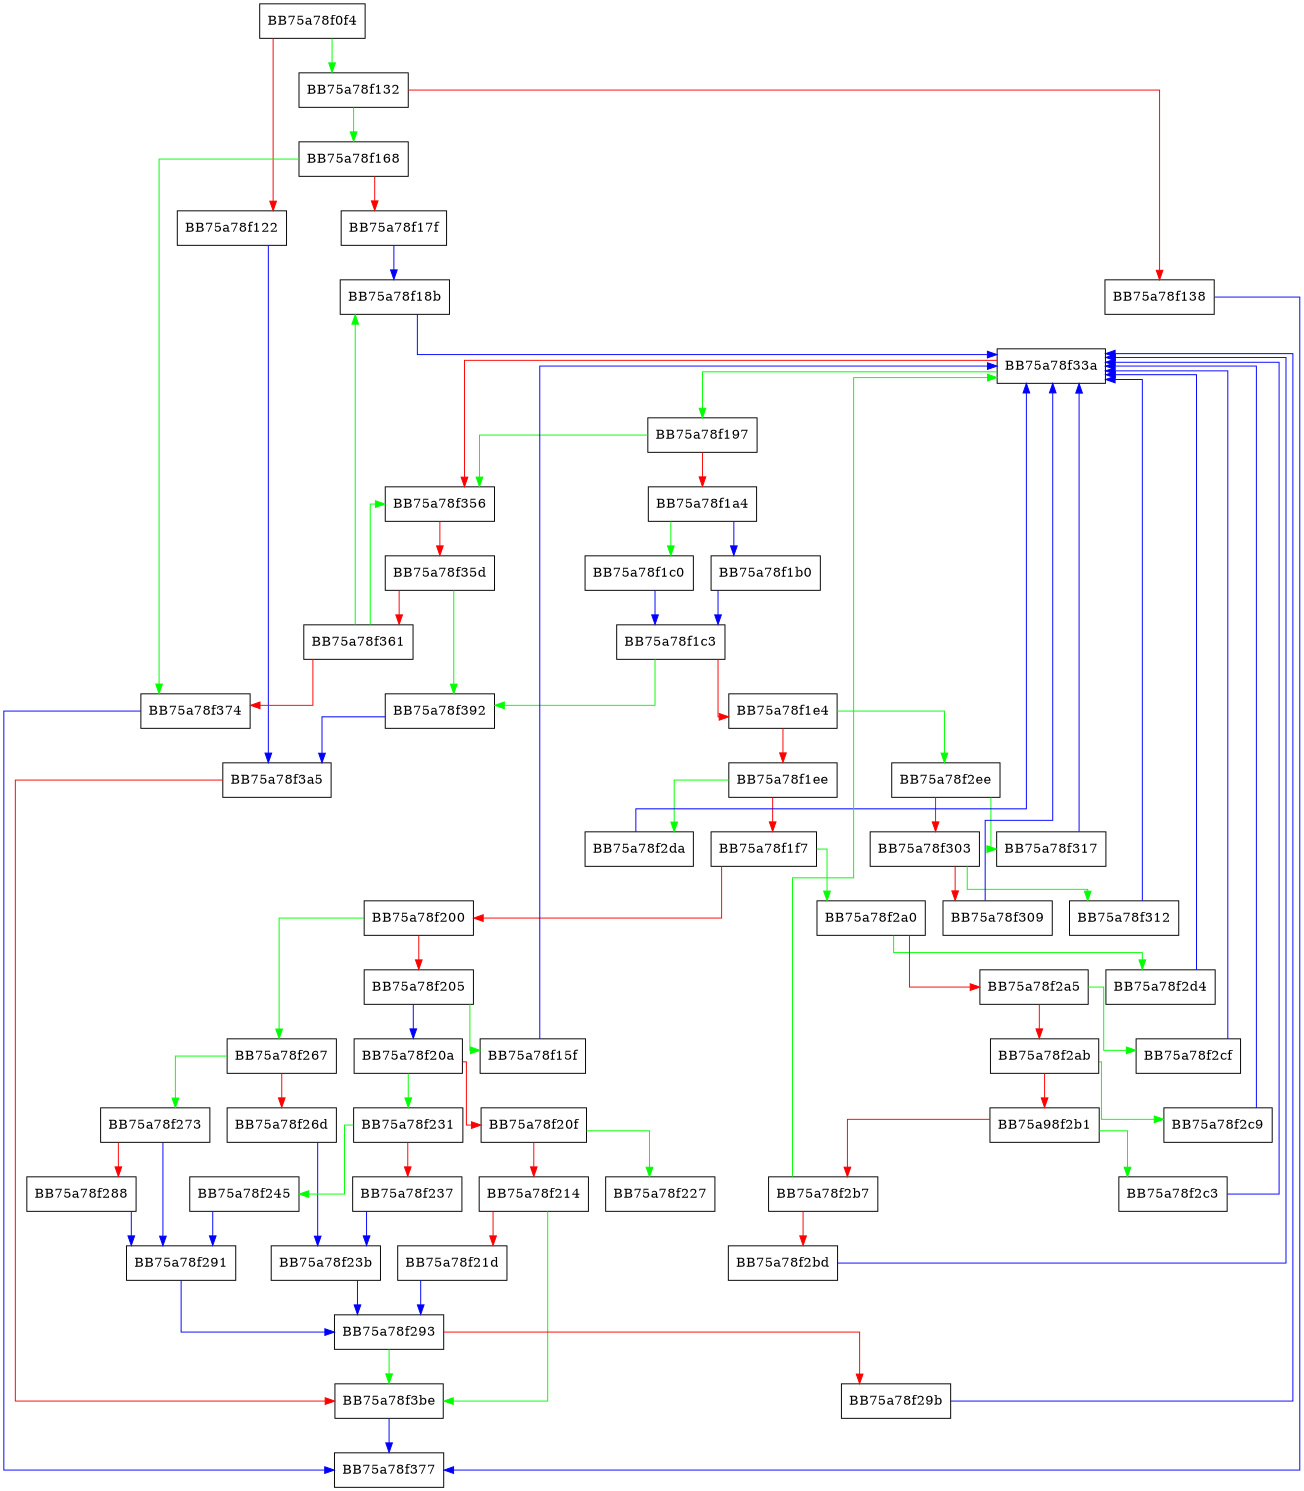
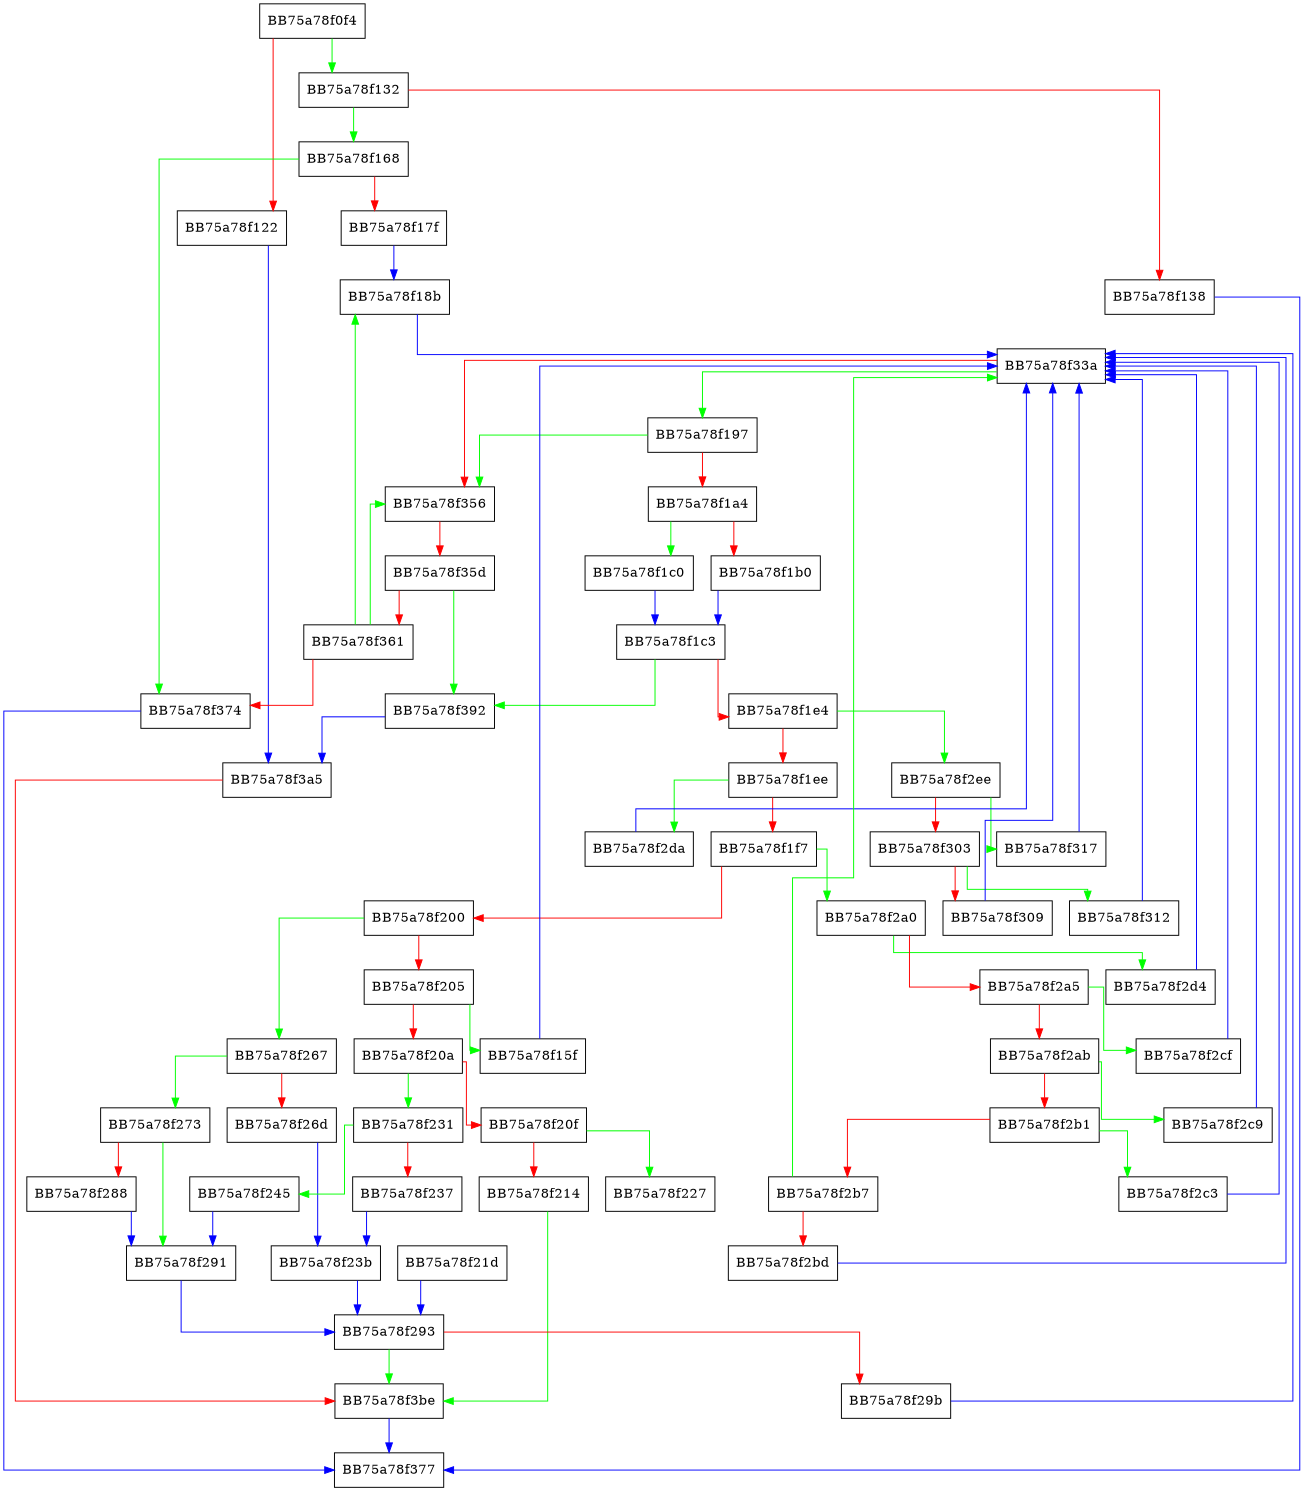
edge "BB75a78f1a4" -> "BB75a78f1b0": color blue -> red
edge "BB75a78f205" -> "BB75a78f20a": color blue -> red
node "BB75a98f2b1": label "BB75a98f2b1" -> "BB75a78f2b1"
edge "BB75a78f273" -> "BB75a78f291": color blue -> green
edge "BB75a78f214" -> "BB75a78f21d": removed
